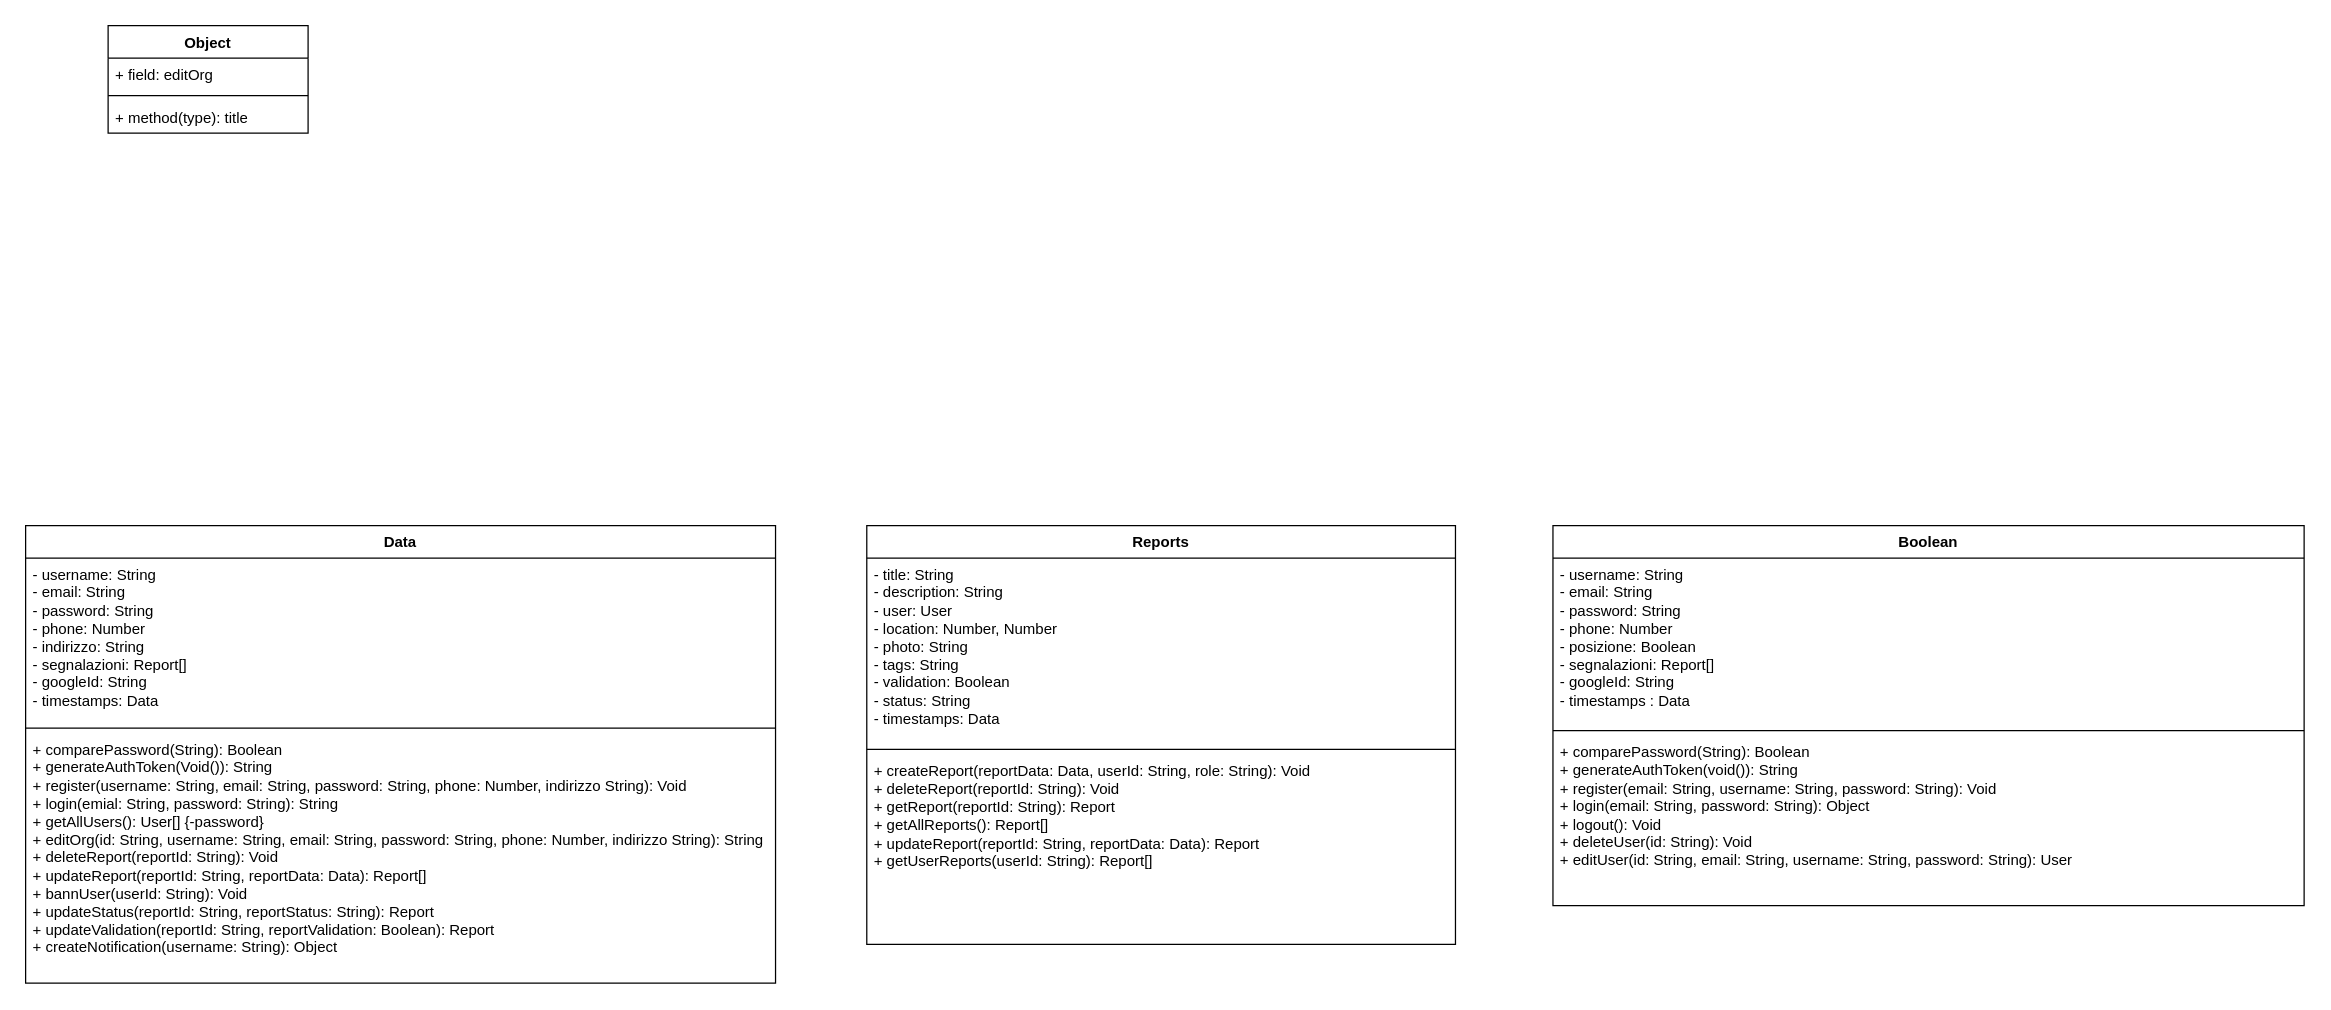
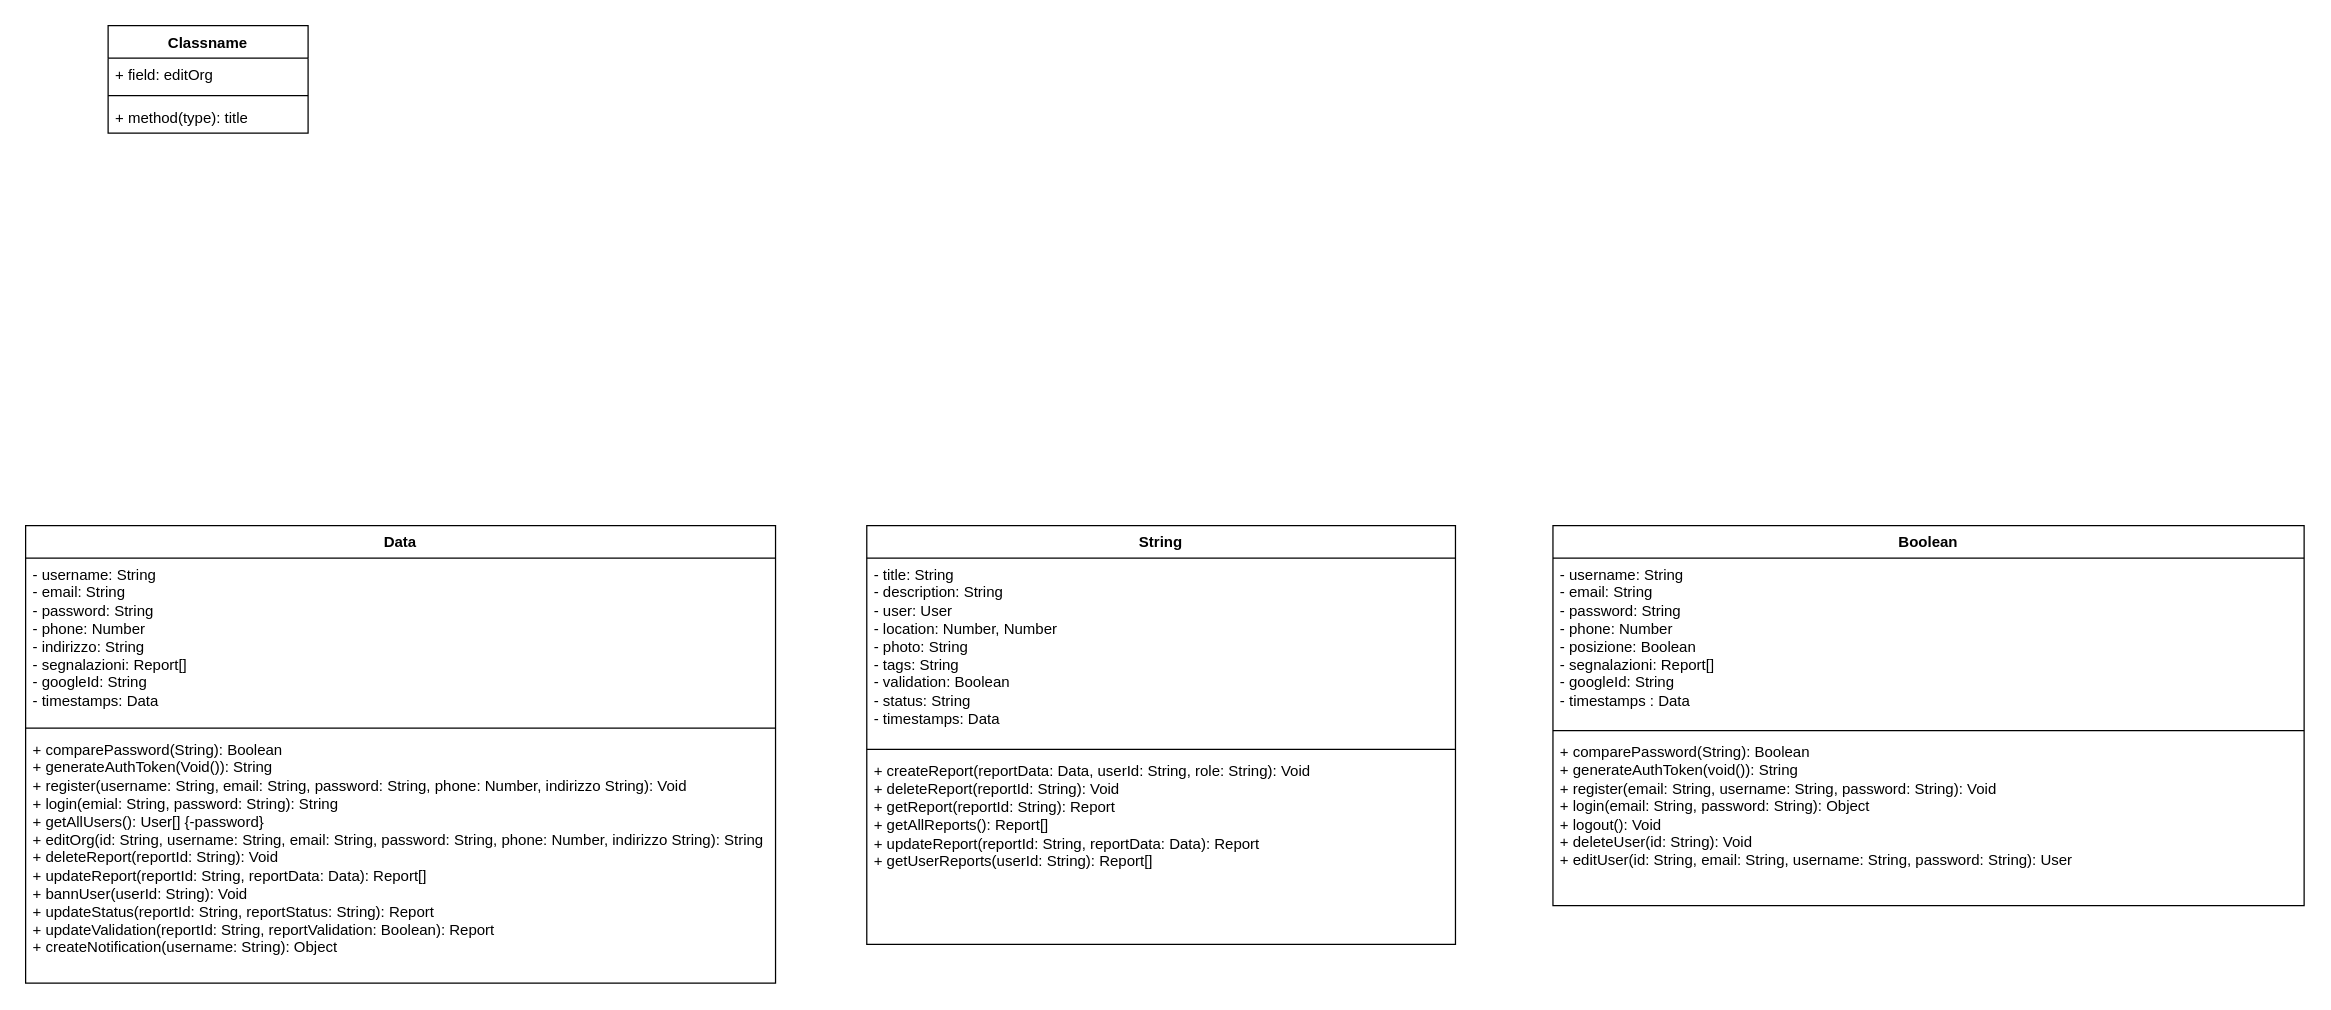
node "Object": label "Object" -> "Classname"
node "Reports": label "Reports" -> "String"
